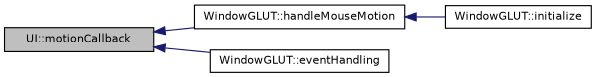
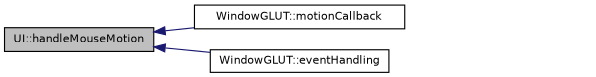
node "WindowGLUT::handleMouseMotion": label "WindowGLUT::handleMouseMotion" -> "WindowGLUT::motionCallback"
node "WindowGLUT::initialize": removed
node "UI::motionCallback": label "UI::motionCallback" -> "UI::handleMouseMotion"
